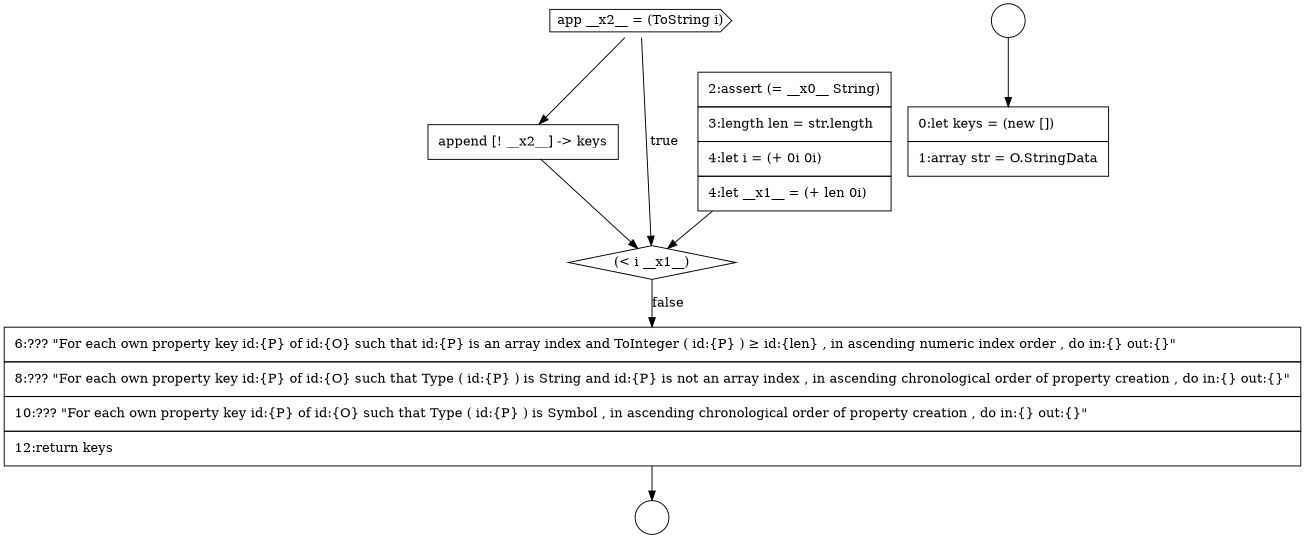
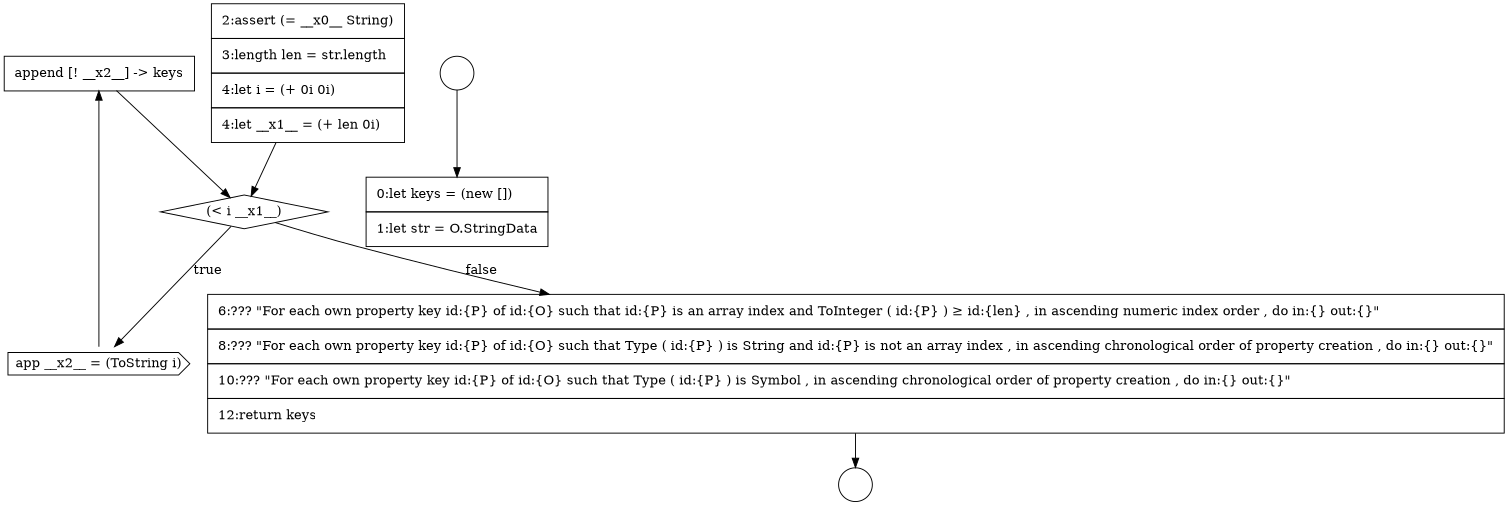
edge "app __x2__ = (ToString i)" -> "(< i __x1__)": reversed
node "0:let keys = (new [])": text "1:array str = O.StringData" -> "1:let str = O.StringData"
